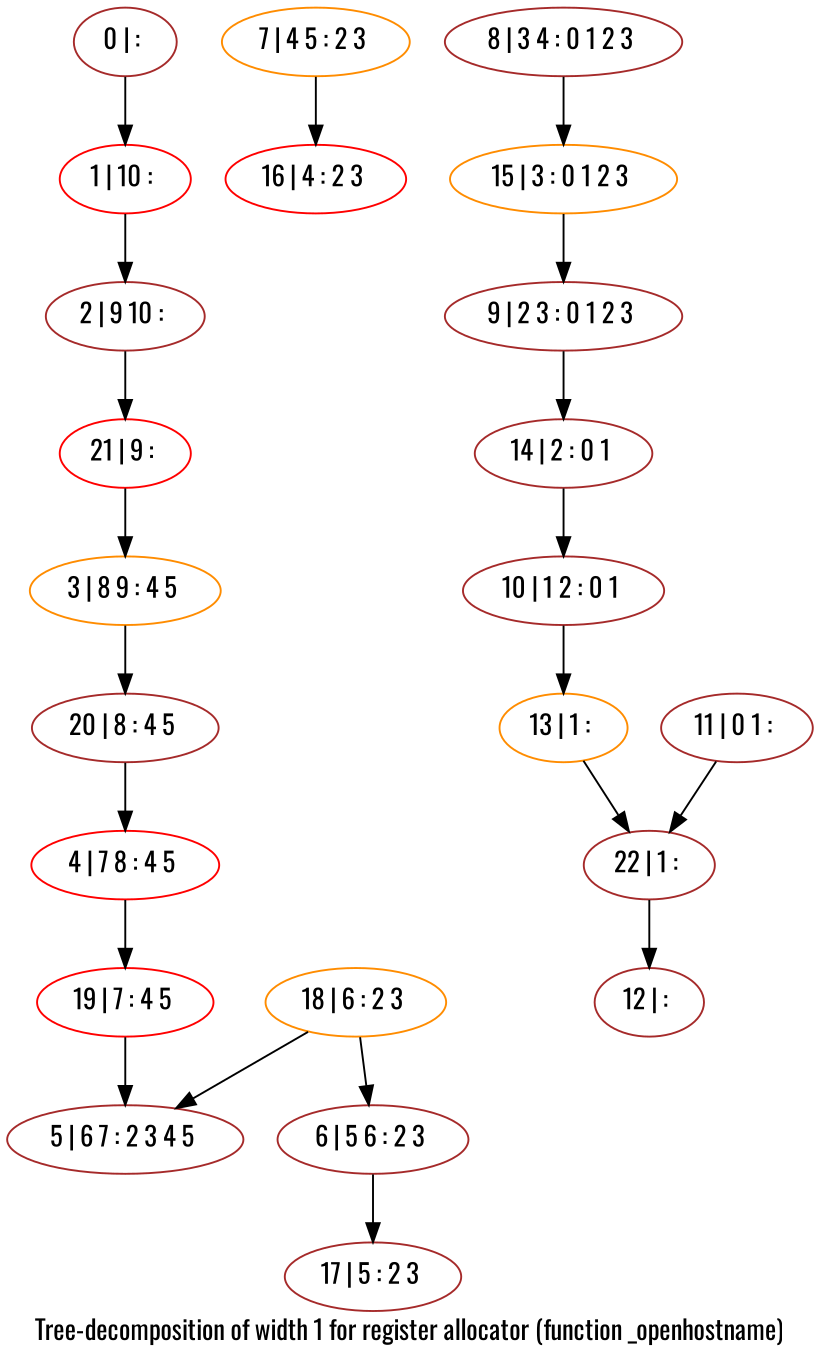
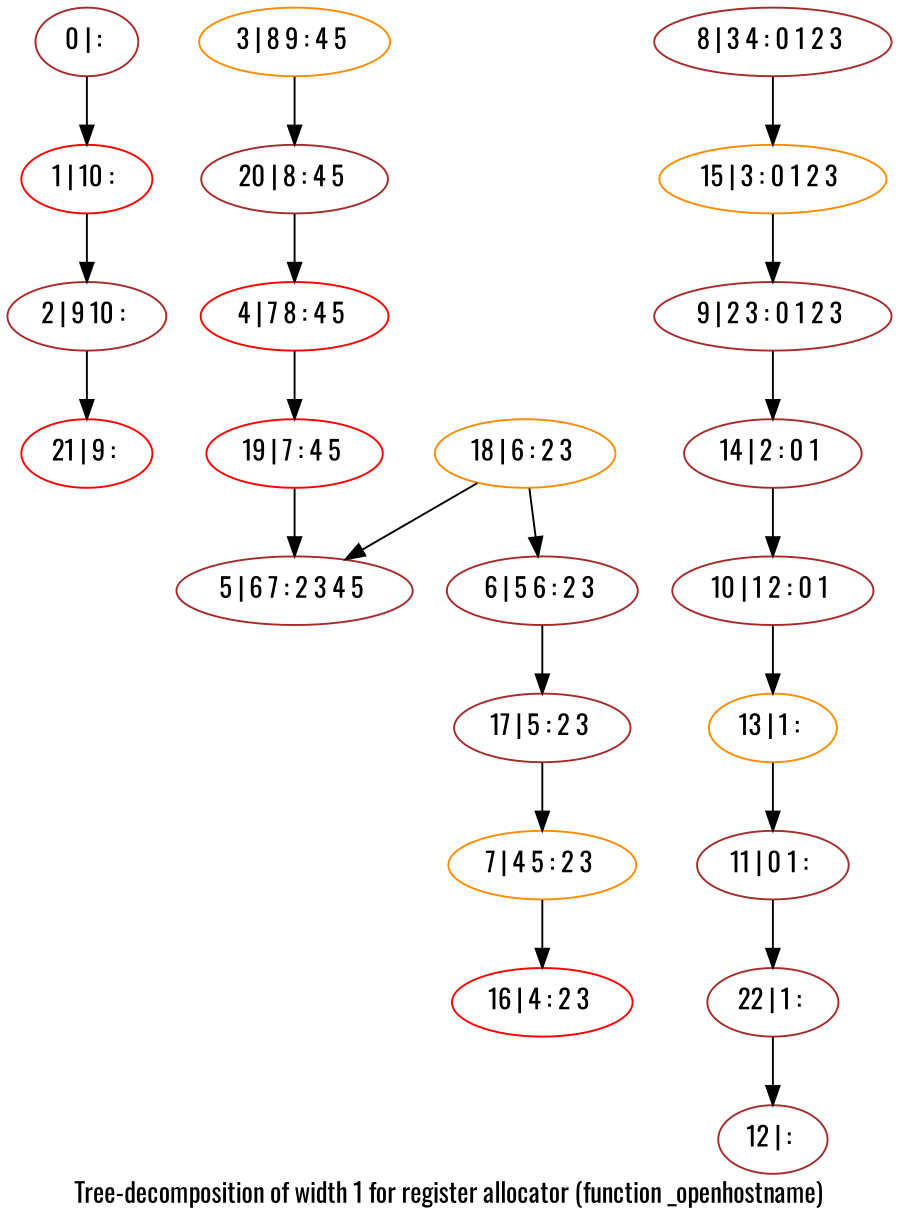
edge "21 | 9 :" -> "3 | 8 9 : 4 5": removed
edge "17 | 5 : 2 3" -> "7 | 4 5 : 2 3": added
edge "13 | 1 :" -> "22 | 1 :": now "13 | 1 :" -> "11 | 0 1 :"
